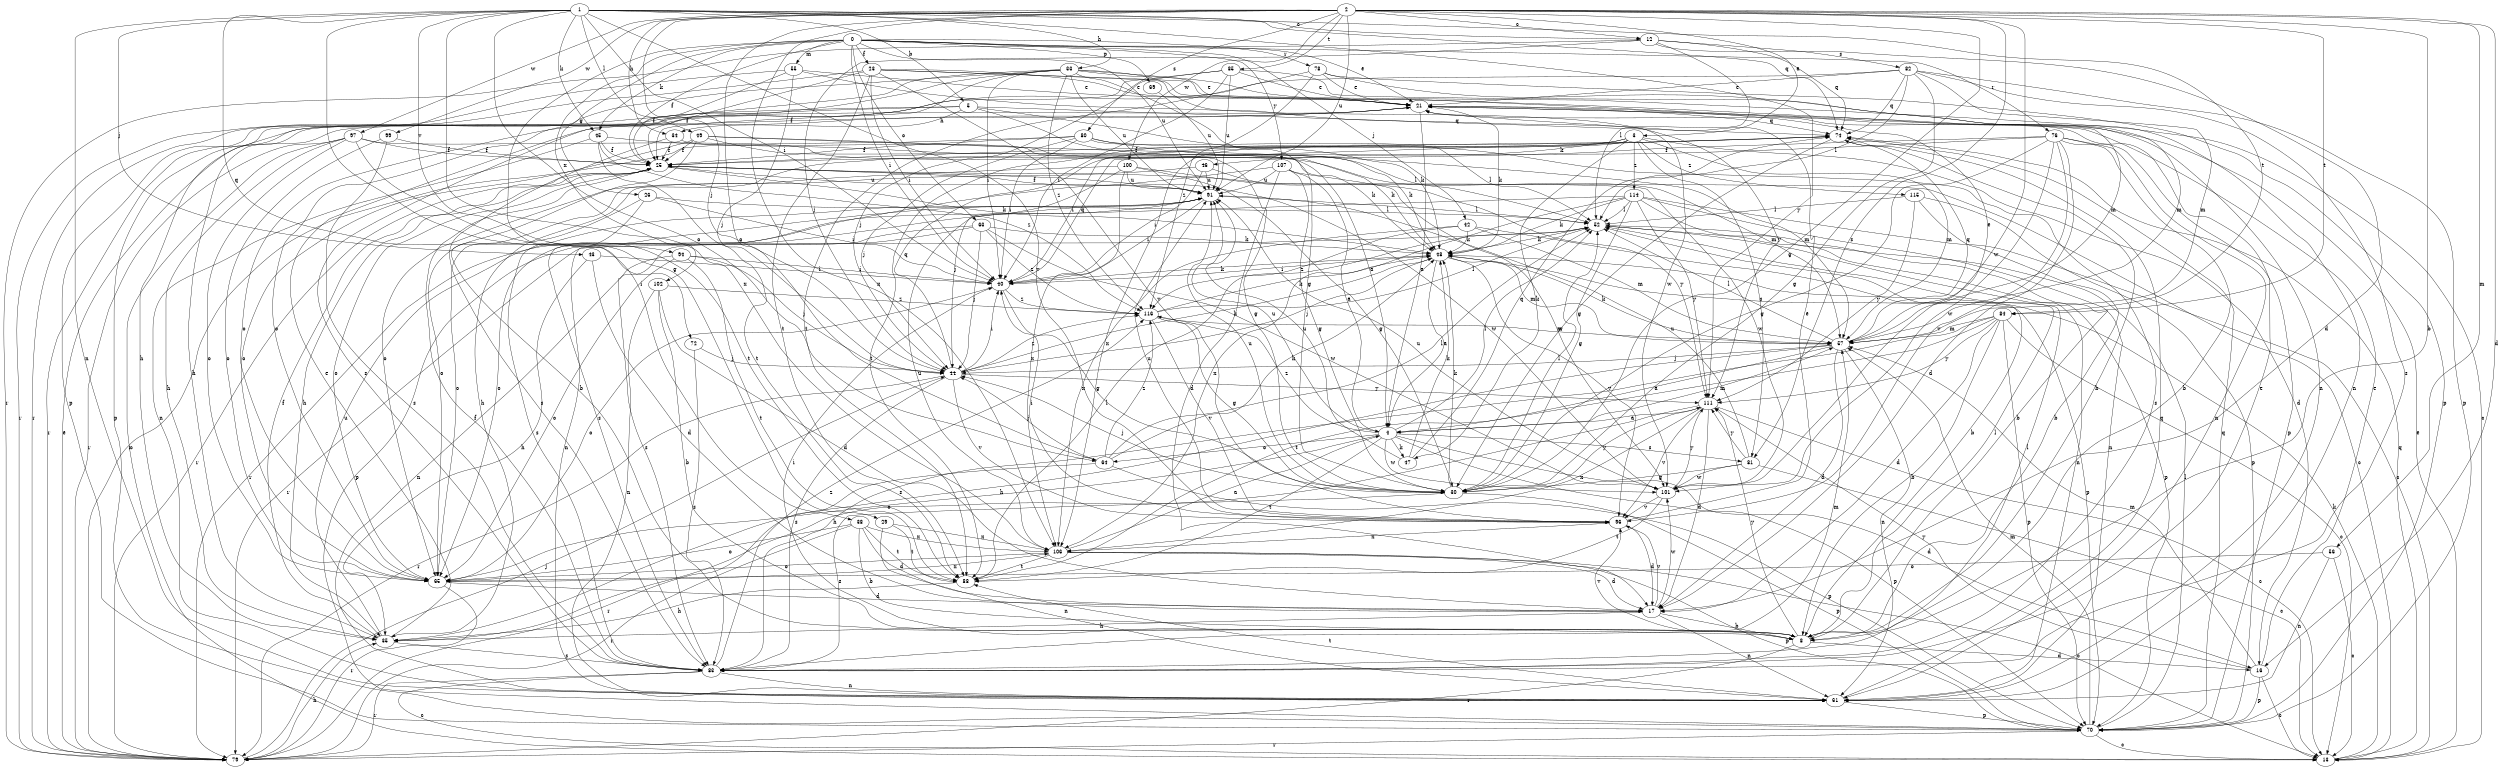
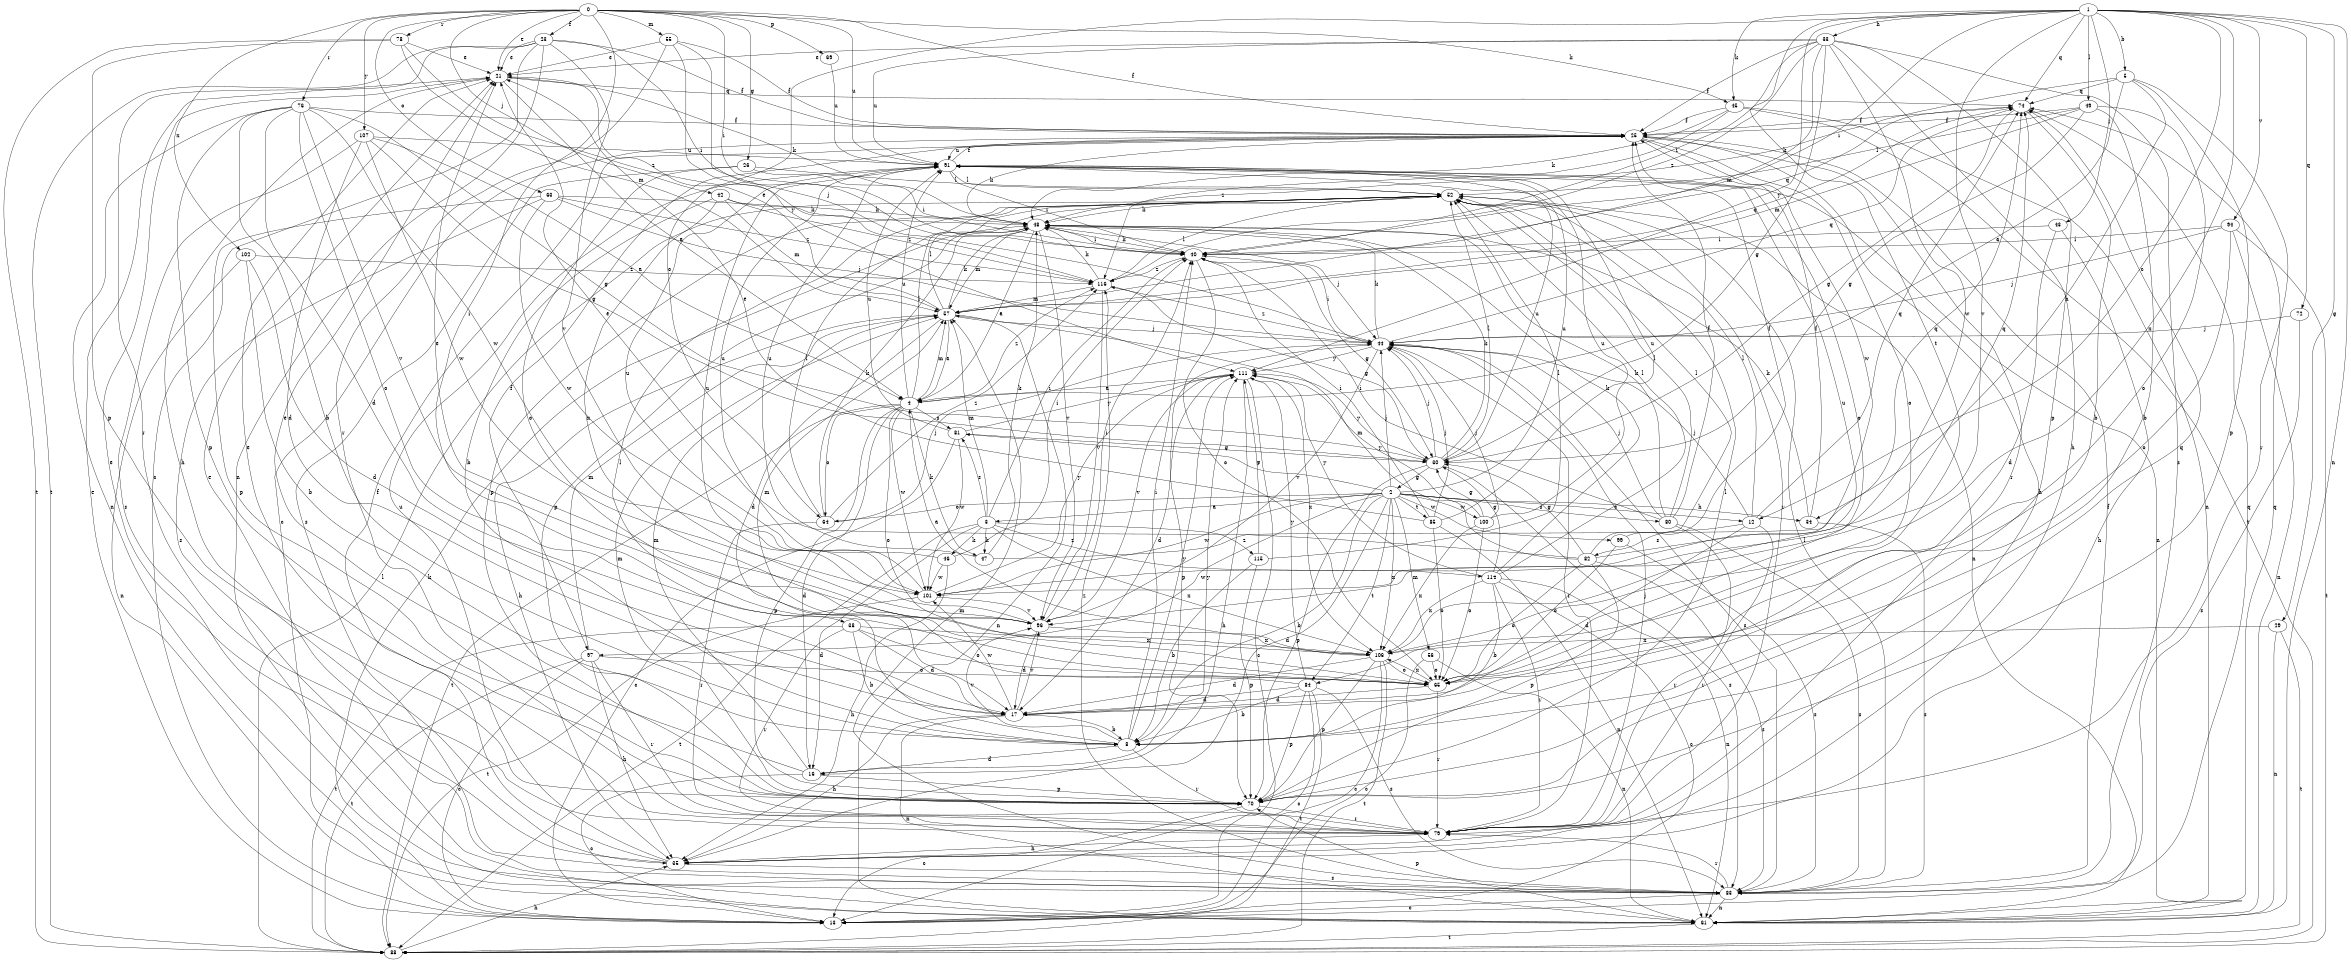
edge "2" -> "30": reversed
edge "97" -> "25": reversed
edge "64" -> "70": now "44" -> "70"
